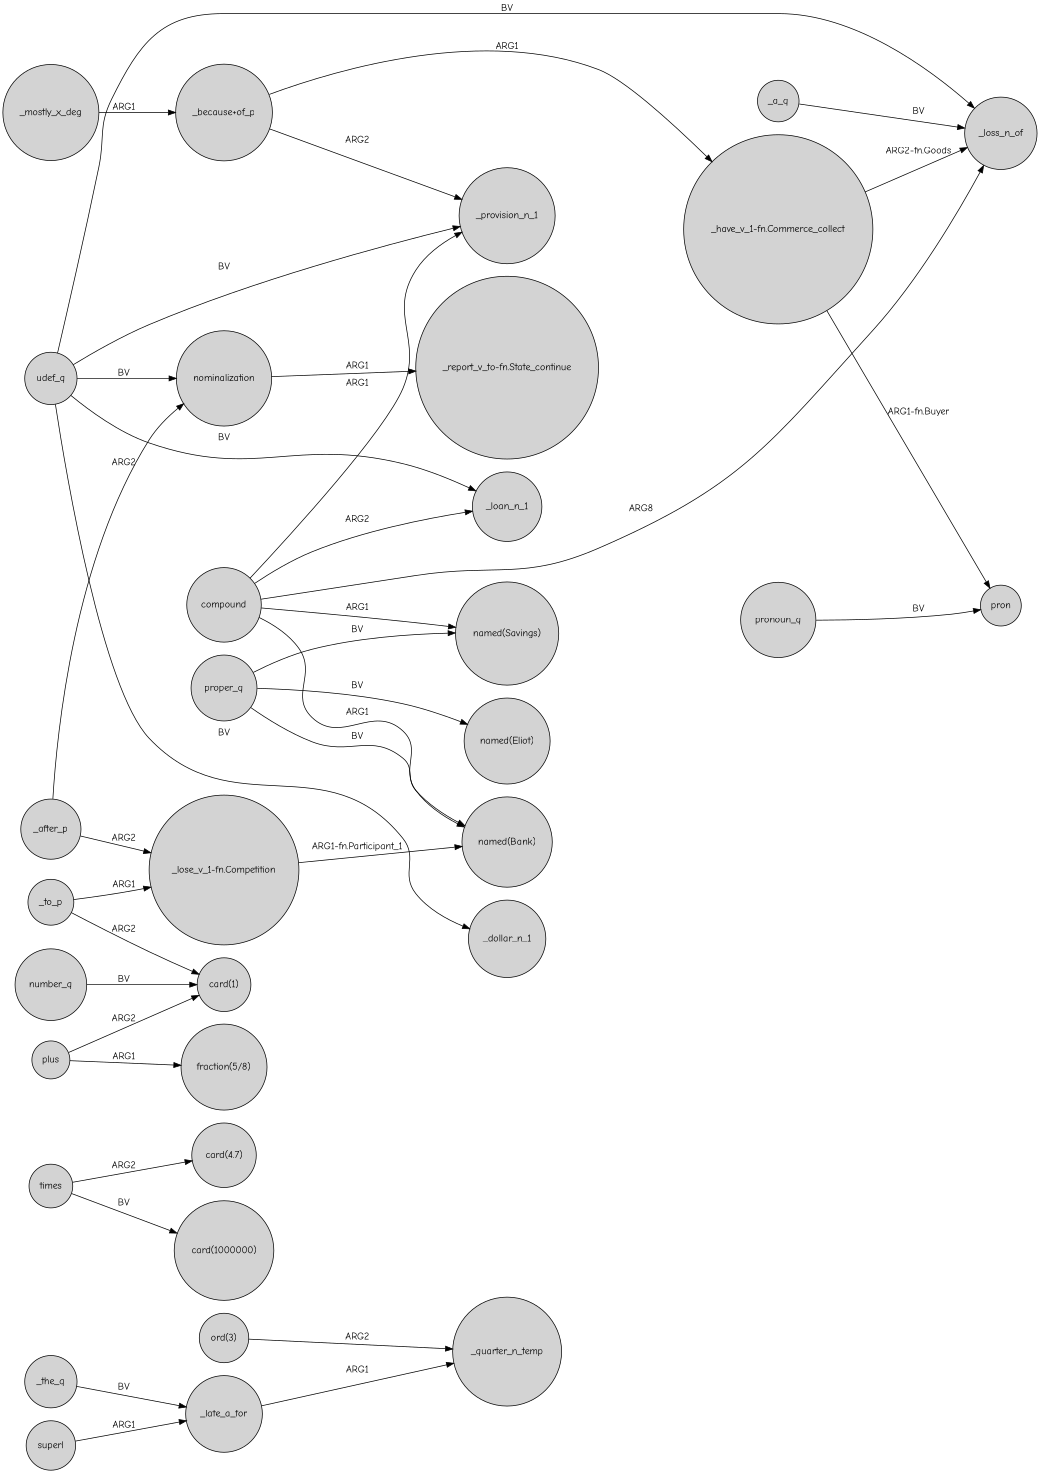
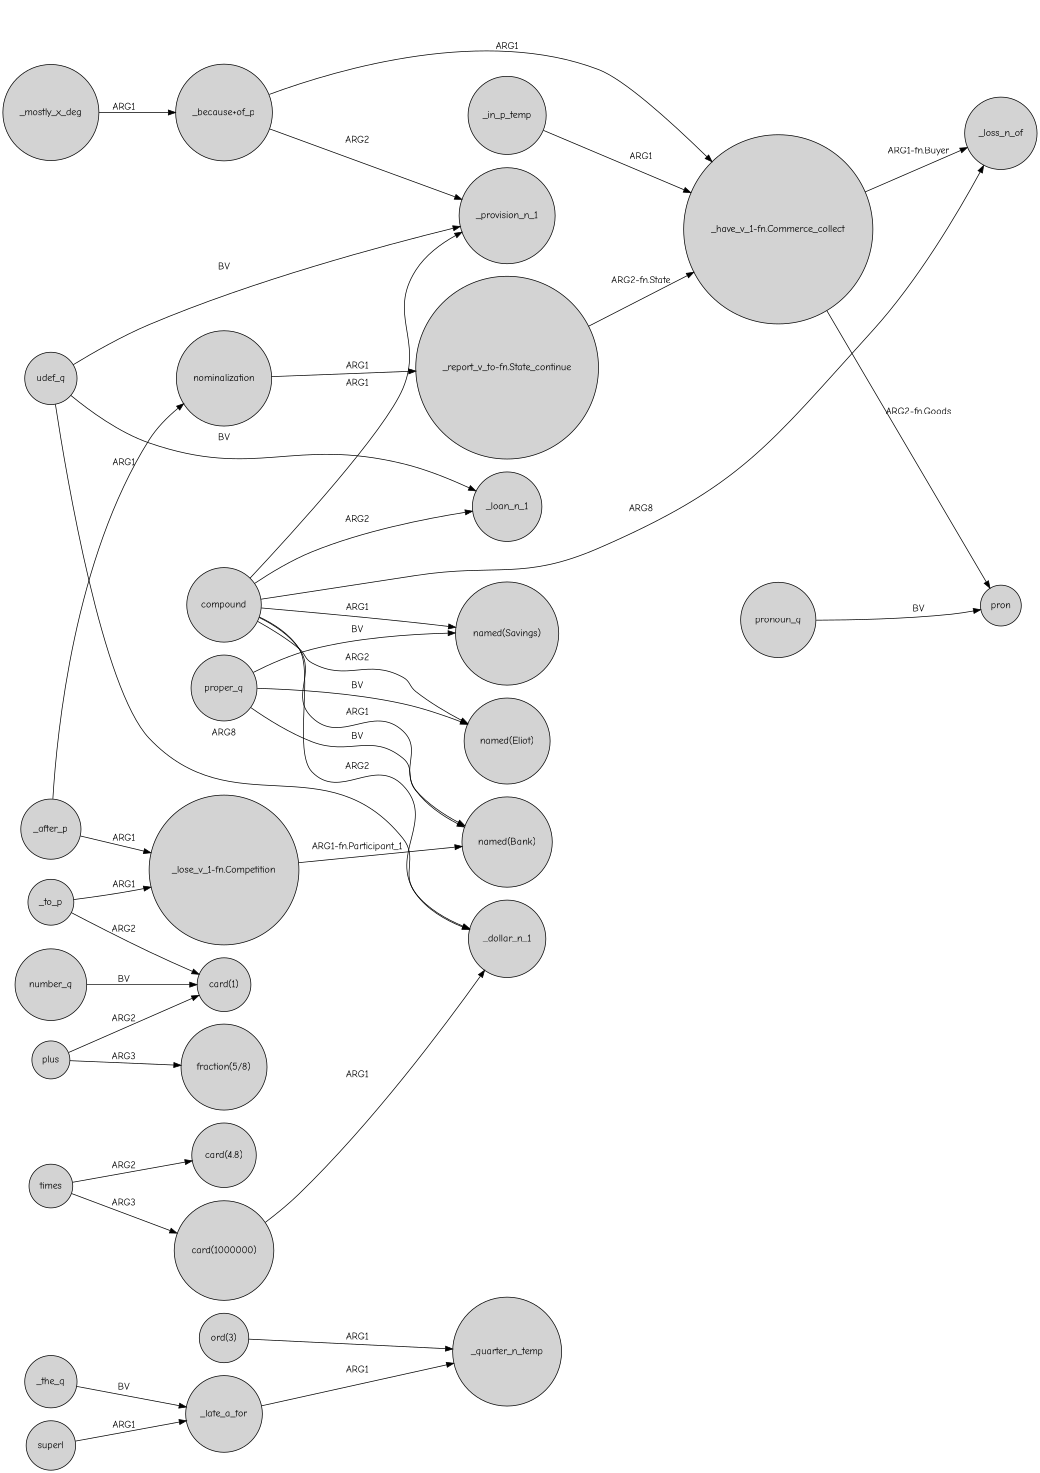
edge "udef_q" -> "_loss_n_of": removed, label "BV"
node "_a_q": removed
node "_in_p_temp": added
edge "_have_v_1-fn.Commerce_collect" -> "_loss_n_of": label "ARG2-fn.Goods" -> "ARG1-fn.Buyer"
edge "_report_v_to-fn.State_continue" -> "_have_v_1-fn.Commerce_collect": added, label "ARG2-fn.State"
edge "udef_q" -> "nominalization": removed, label "BV"
edge "_have_v_1-fn.Commerce_collect" -> "pron": label "ARG1-fn.Buyer" -> "ARG2-fn.Goods"
edge "_after_p" -> "nominalization": label "ARG2" -> "ARG1"
edge "compound" -> "named(Eliot)": added, label "ARG2"
edge "udef_q" -> "_dollar_n_1": label "BV" -> "ARG8"
edge "compound" -> "_dollar_n_1": added, label "ARG2"
edge "_after_p" -> "_lose_v_1-fn.Competition": label "ARG2" -> "ARG1"
edge "plus" -> "fraction(5/8)": label "ARG1" -> "ARG3"
edge "card(1000000)" -> "_dollar_n_1": added, label "ARG1"
node "card(4.7)": label "card(4.7)" -> "card(4.8)"
edge "times" -> "card(1000000)": label "BV" -> "ARG3"
edge "ord(3)" -> "_quarter_n_temp": label "ARG2" -> "ARG1"
